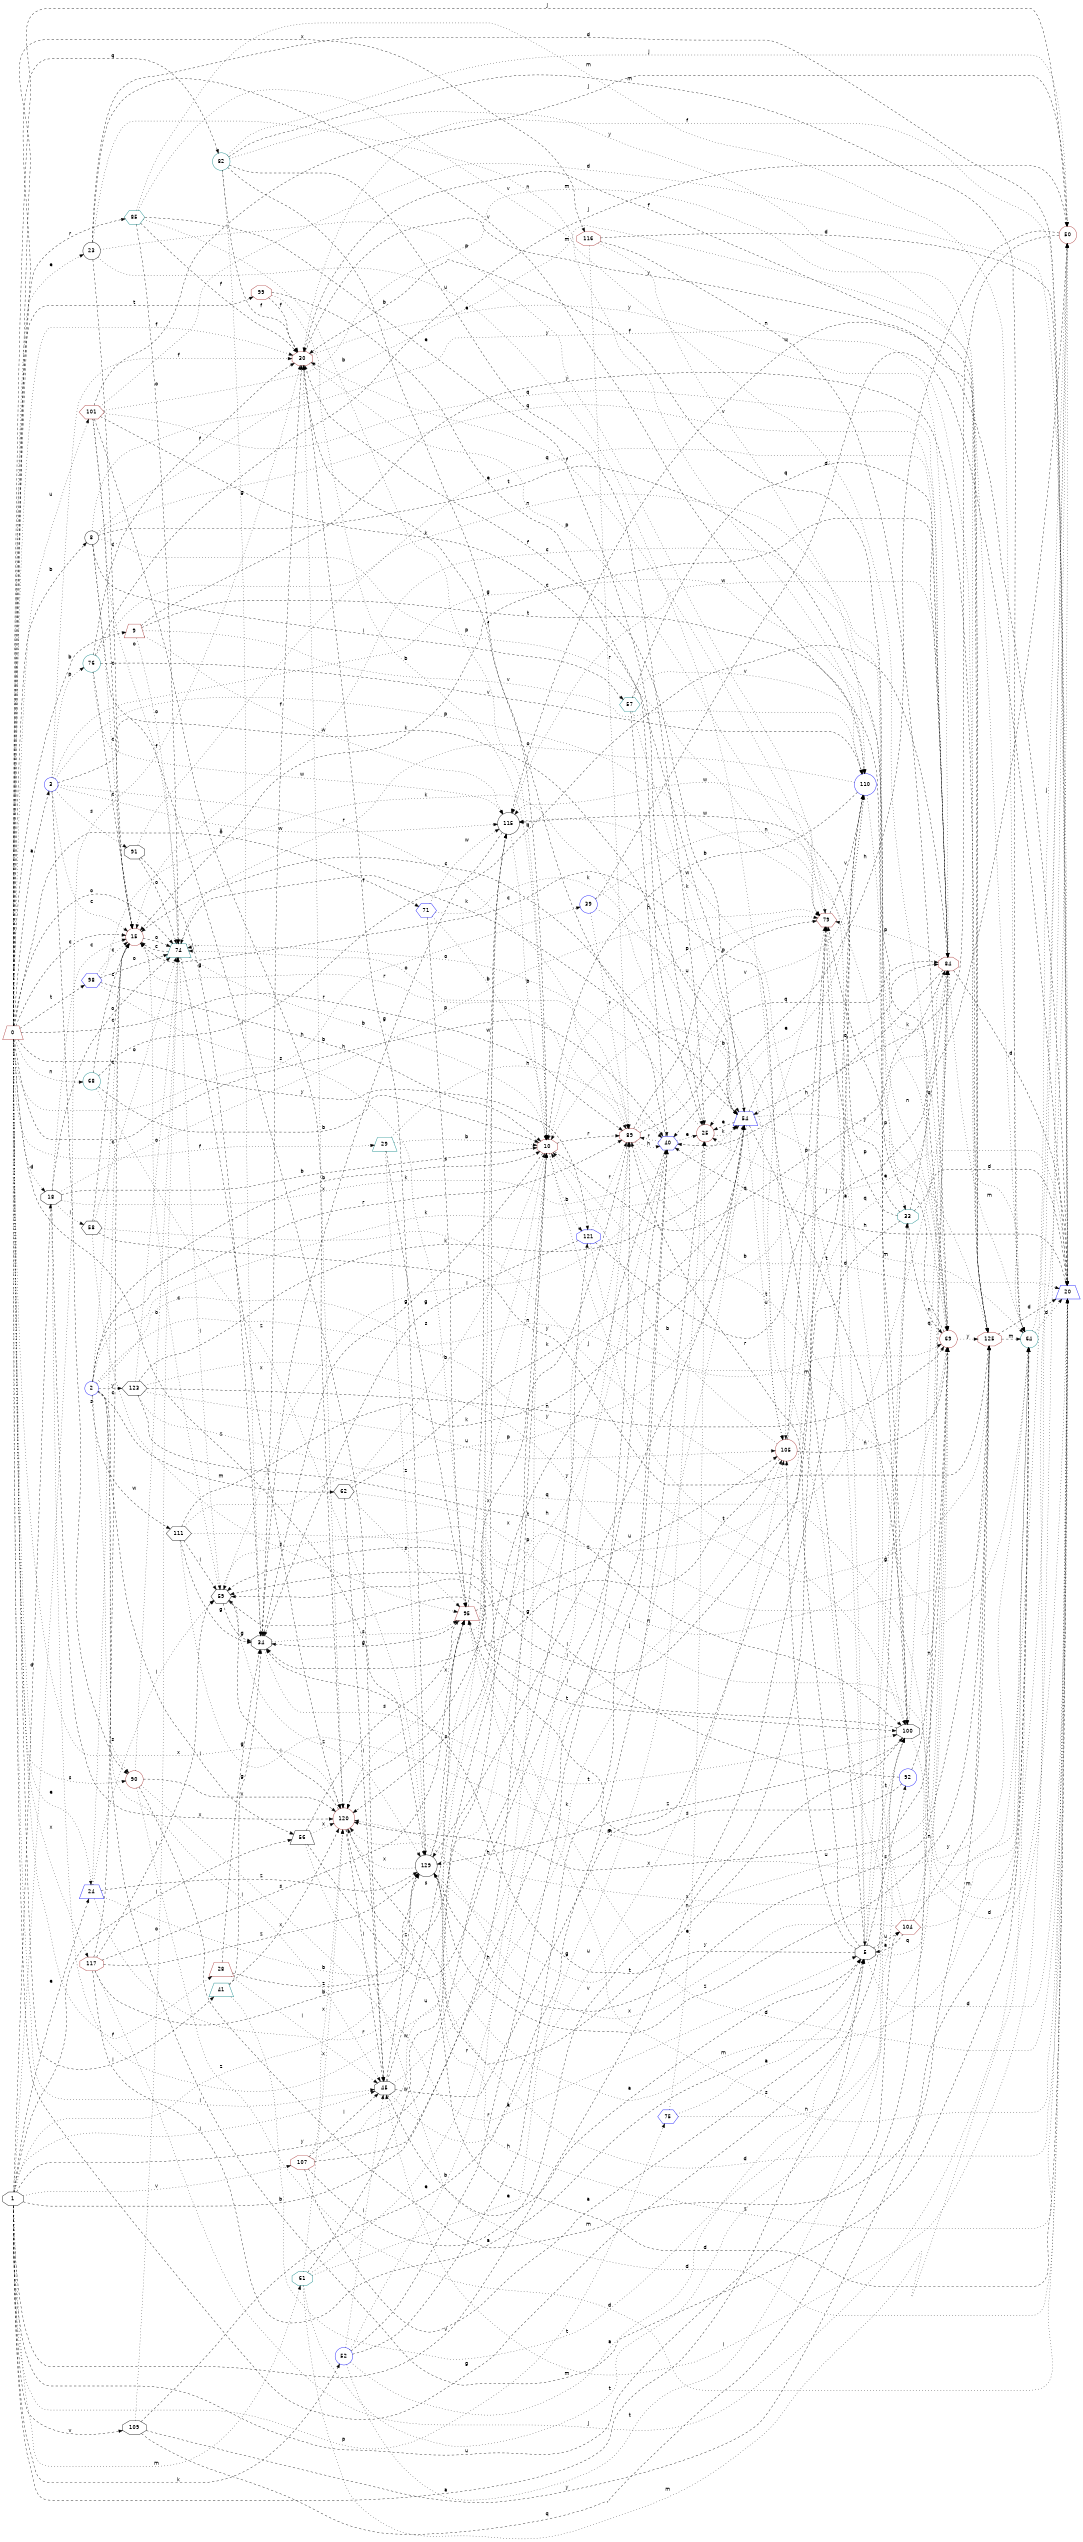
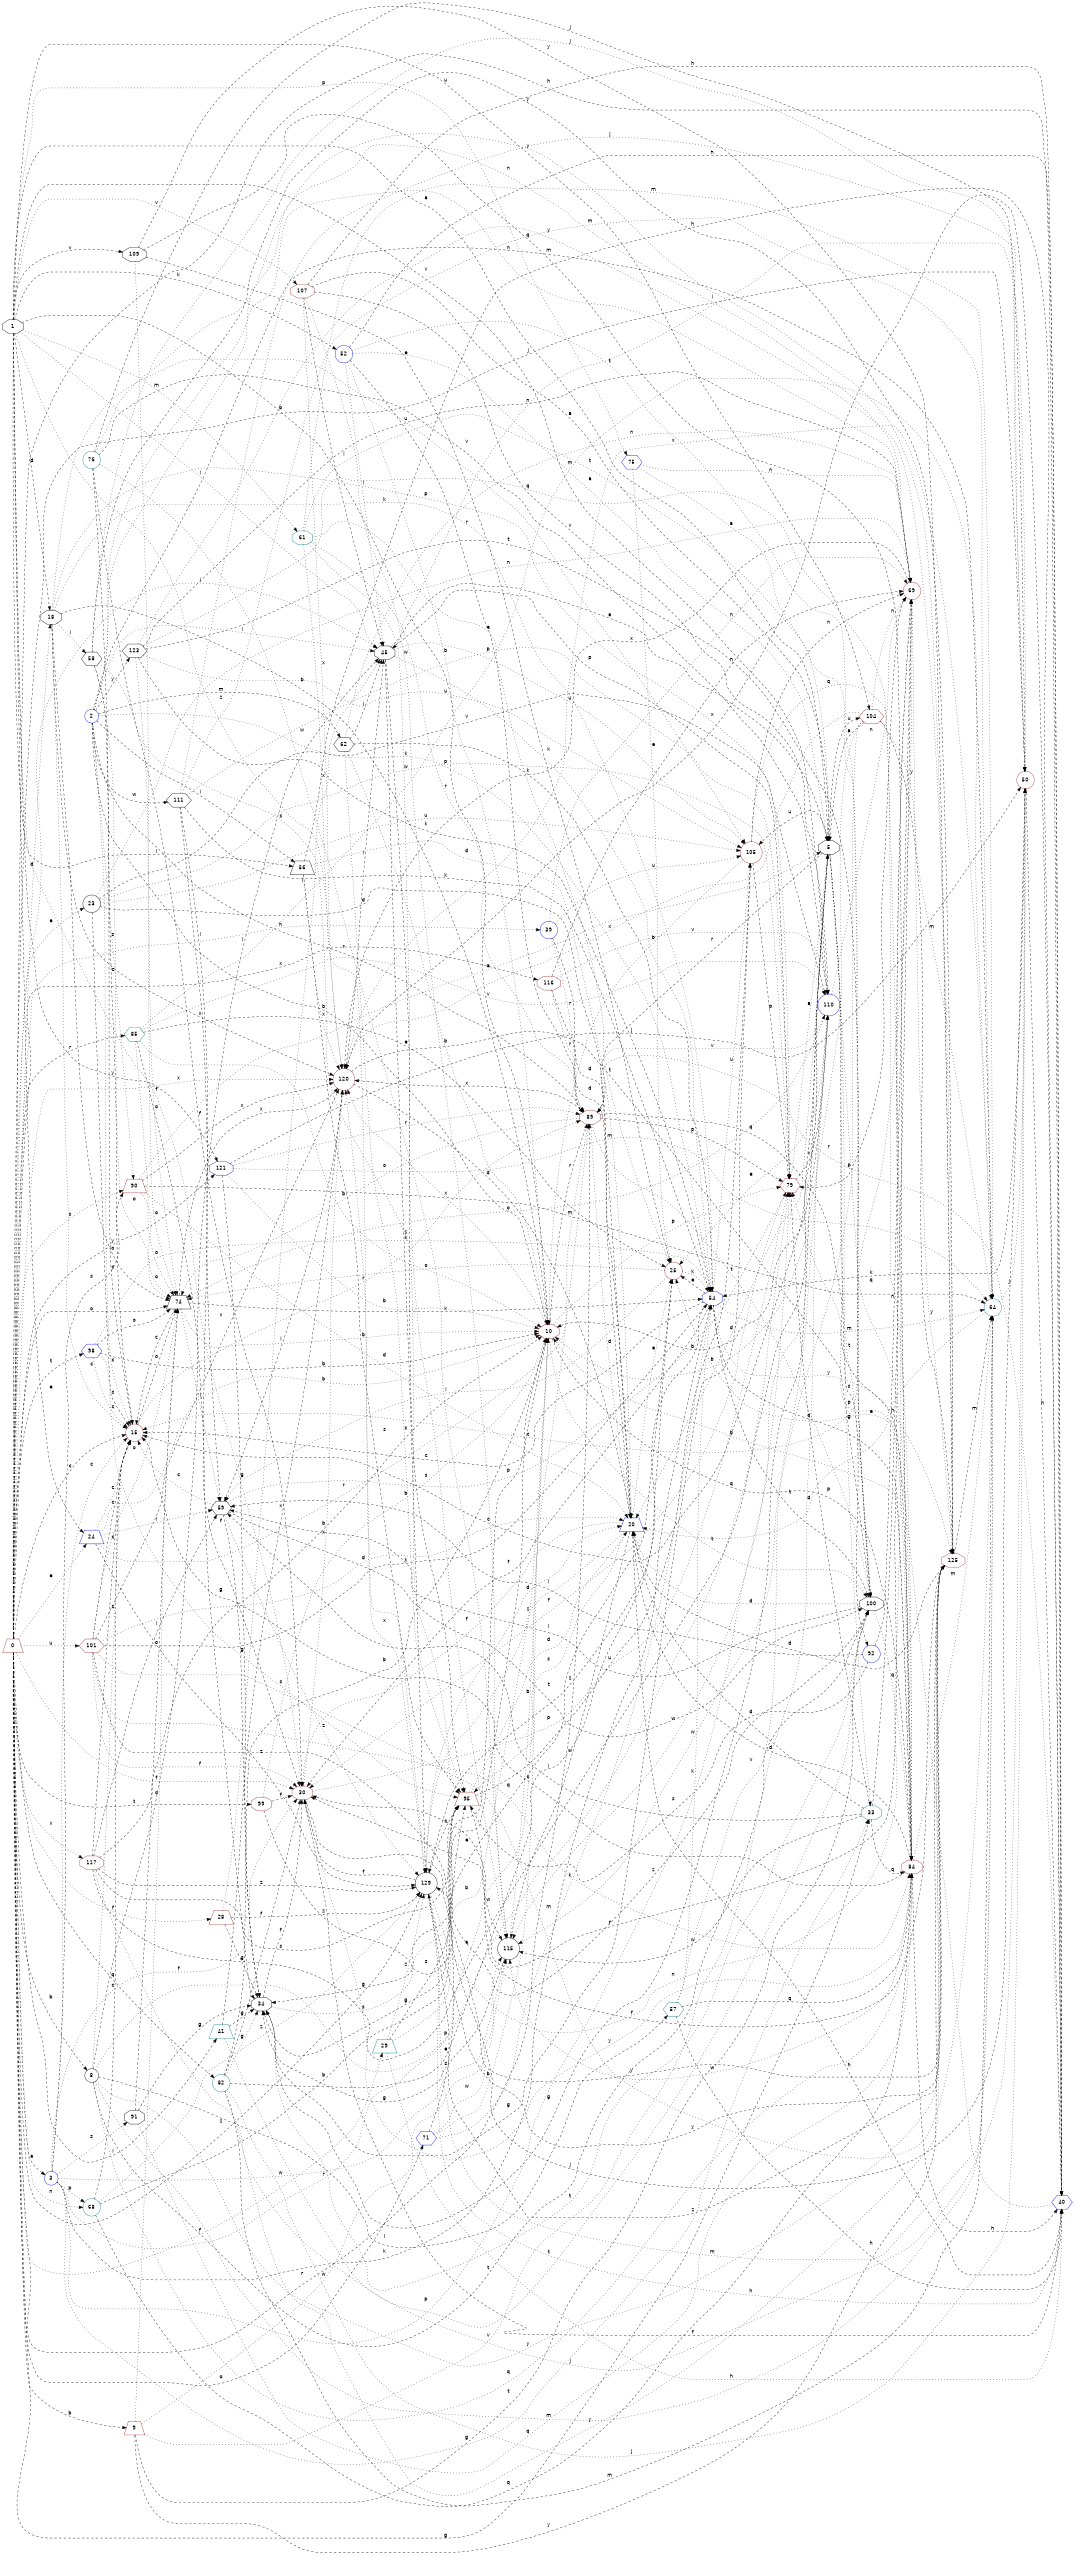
edge "85" -> "74": style dashed -> dotted
edge "3" -> "76": now "3" -> "68"
node "74": color teal -> black
node "54": shape trapezium -> octagon
edge "89" -> "40": removed, label "h"
edge "10" -> "121": reversed
edge "61" -> "115": style dashed -> dotted
edge "101" -> "30": added, label "f"
node "90": shape circle -> trapezium
